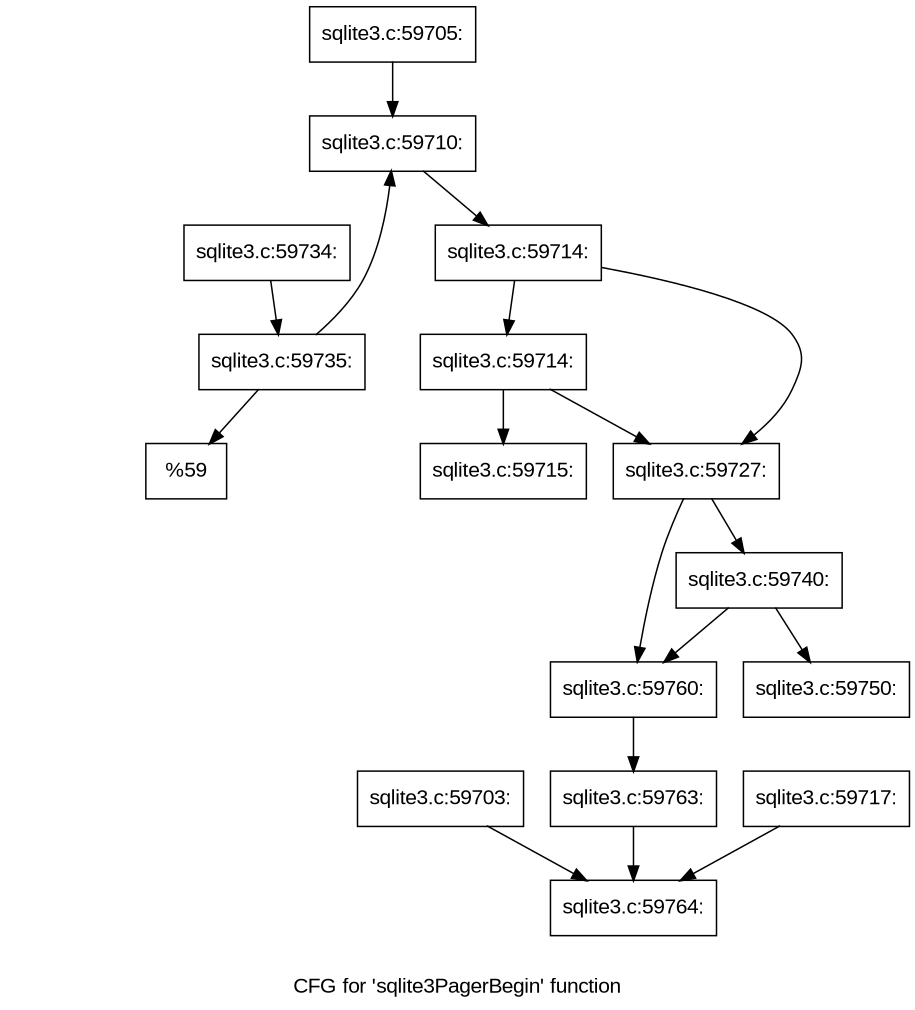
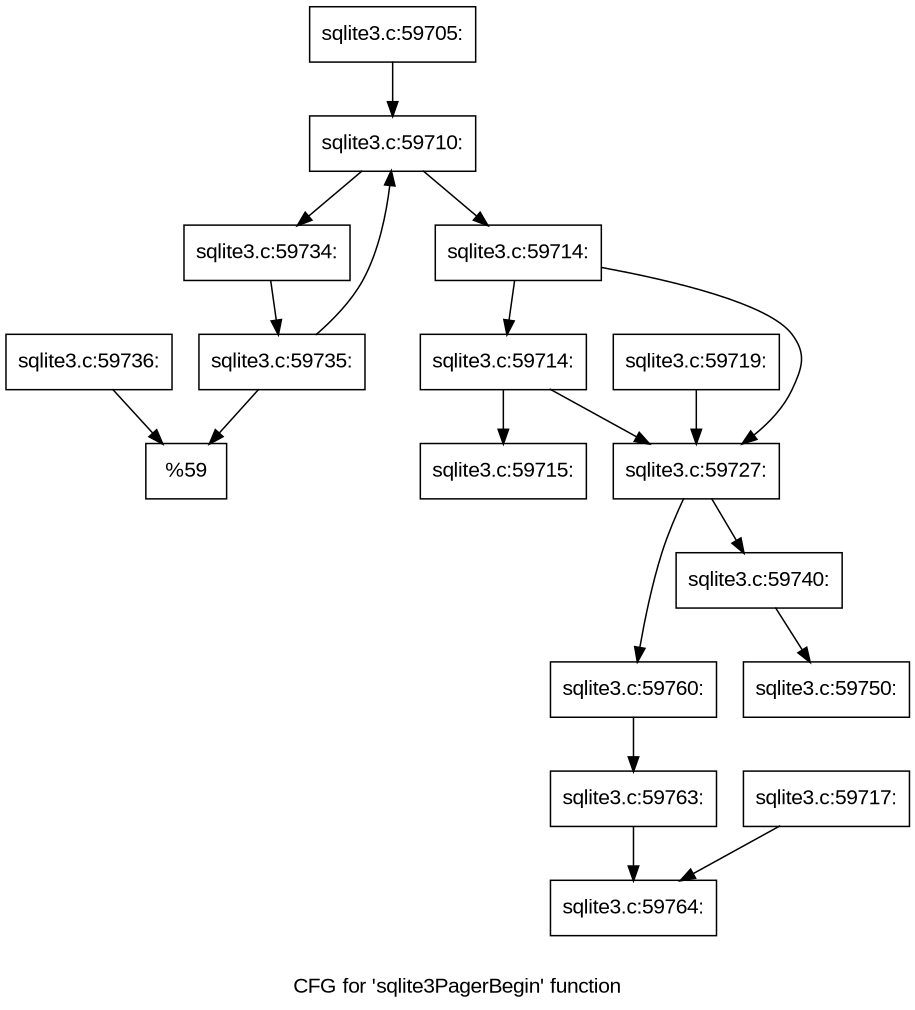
edge "sqlite3.c:59710:" -> "sqlite3.c:59734:": added
node "sqlite3.c:59736:": added
node "sqlite3.c:59719:": added
edge "sqlite3.c:59740:" -> "sqlite3.c:59760:": removed
node "sqlite3.c:59703:": removed
